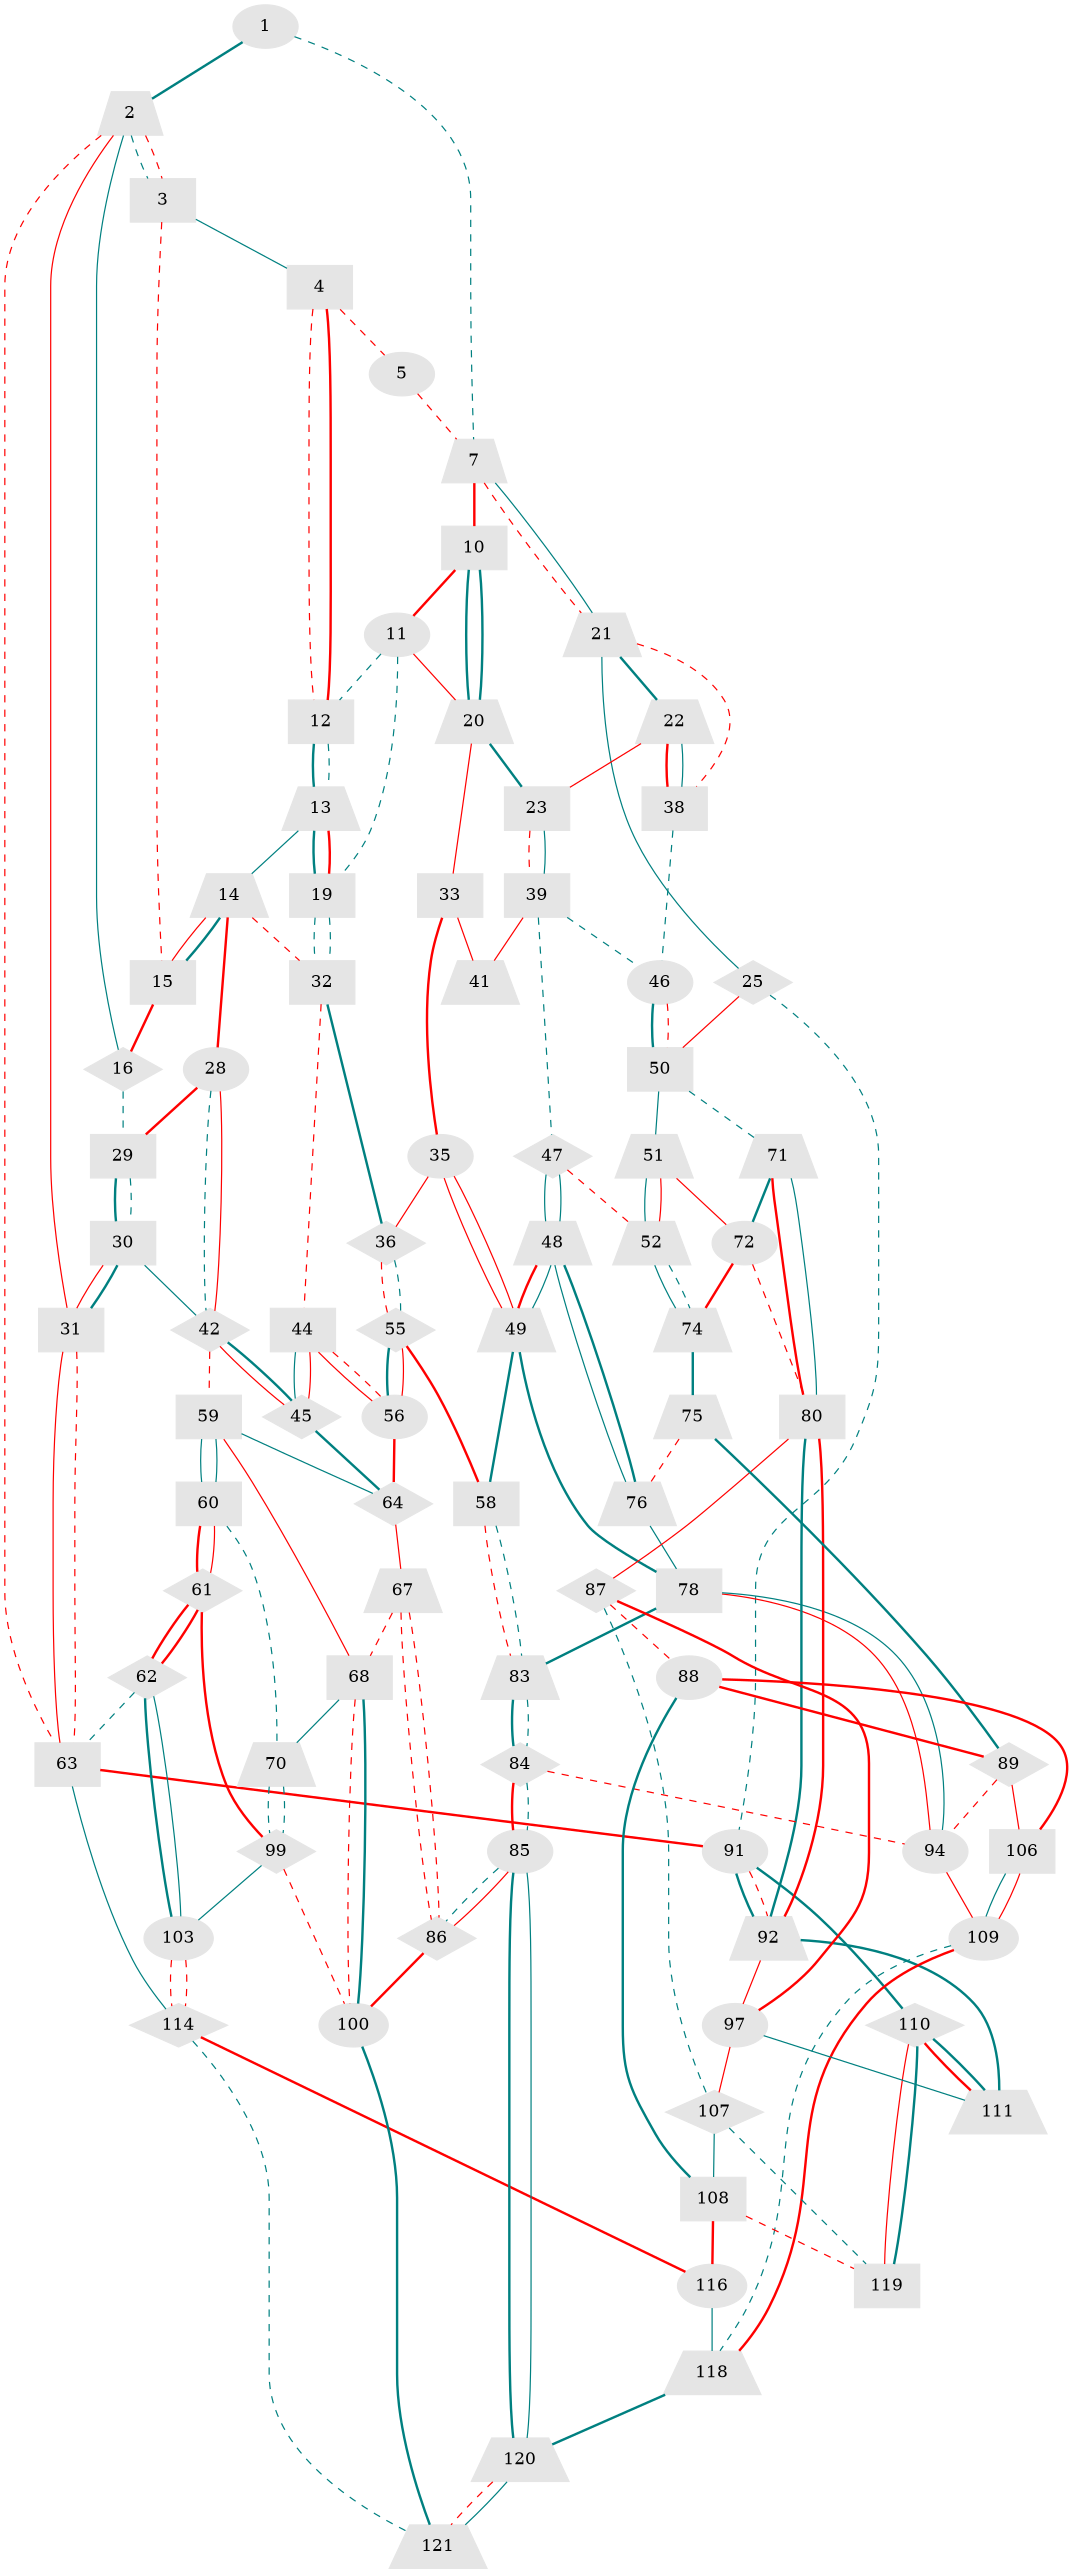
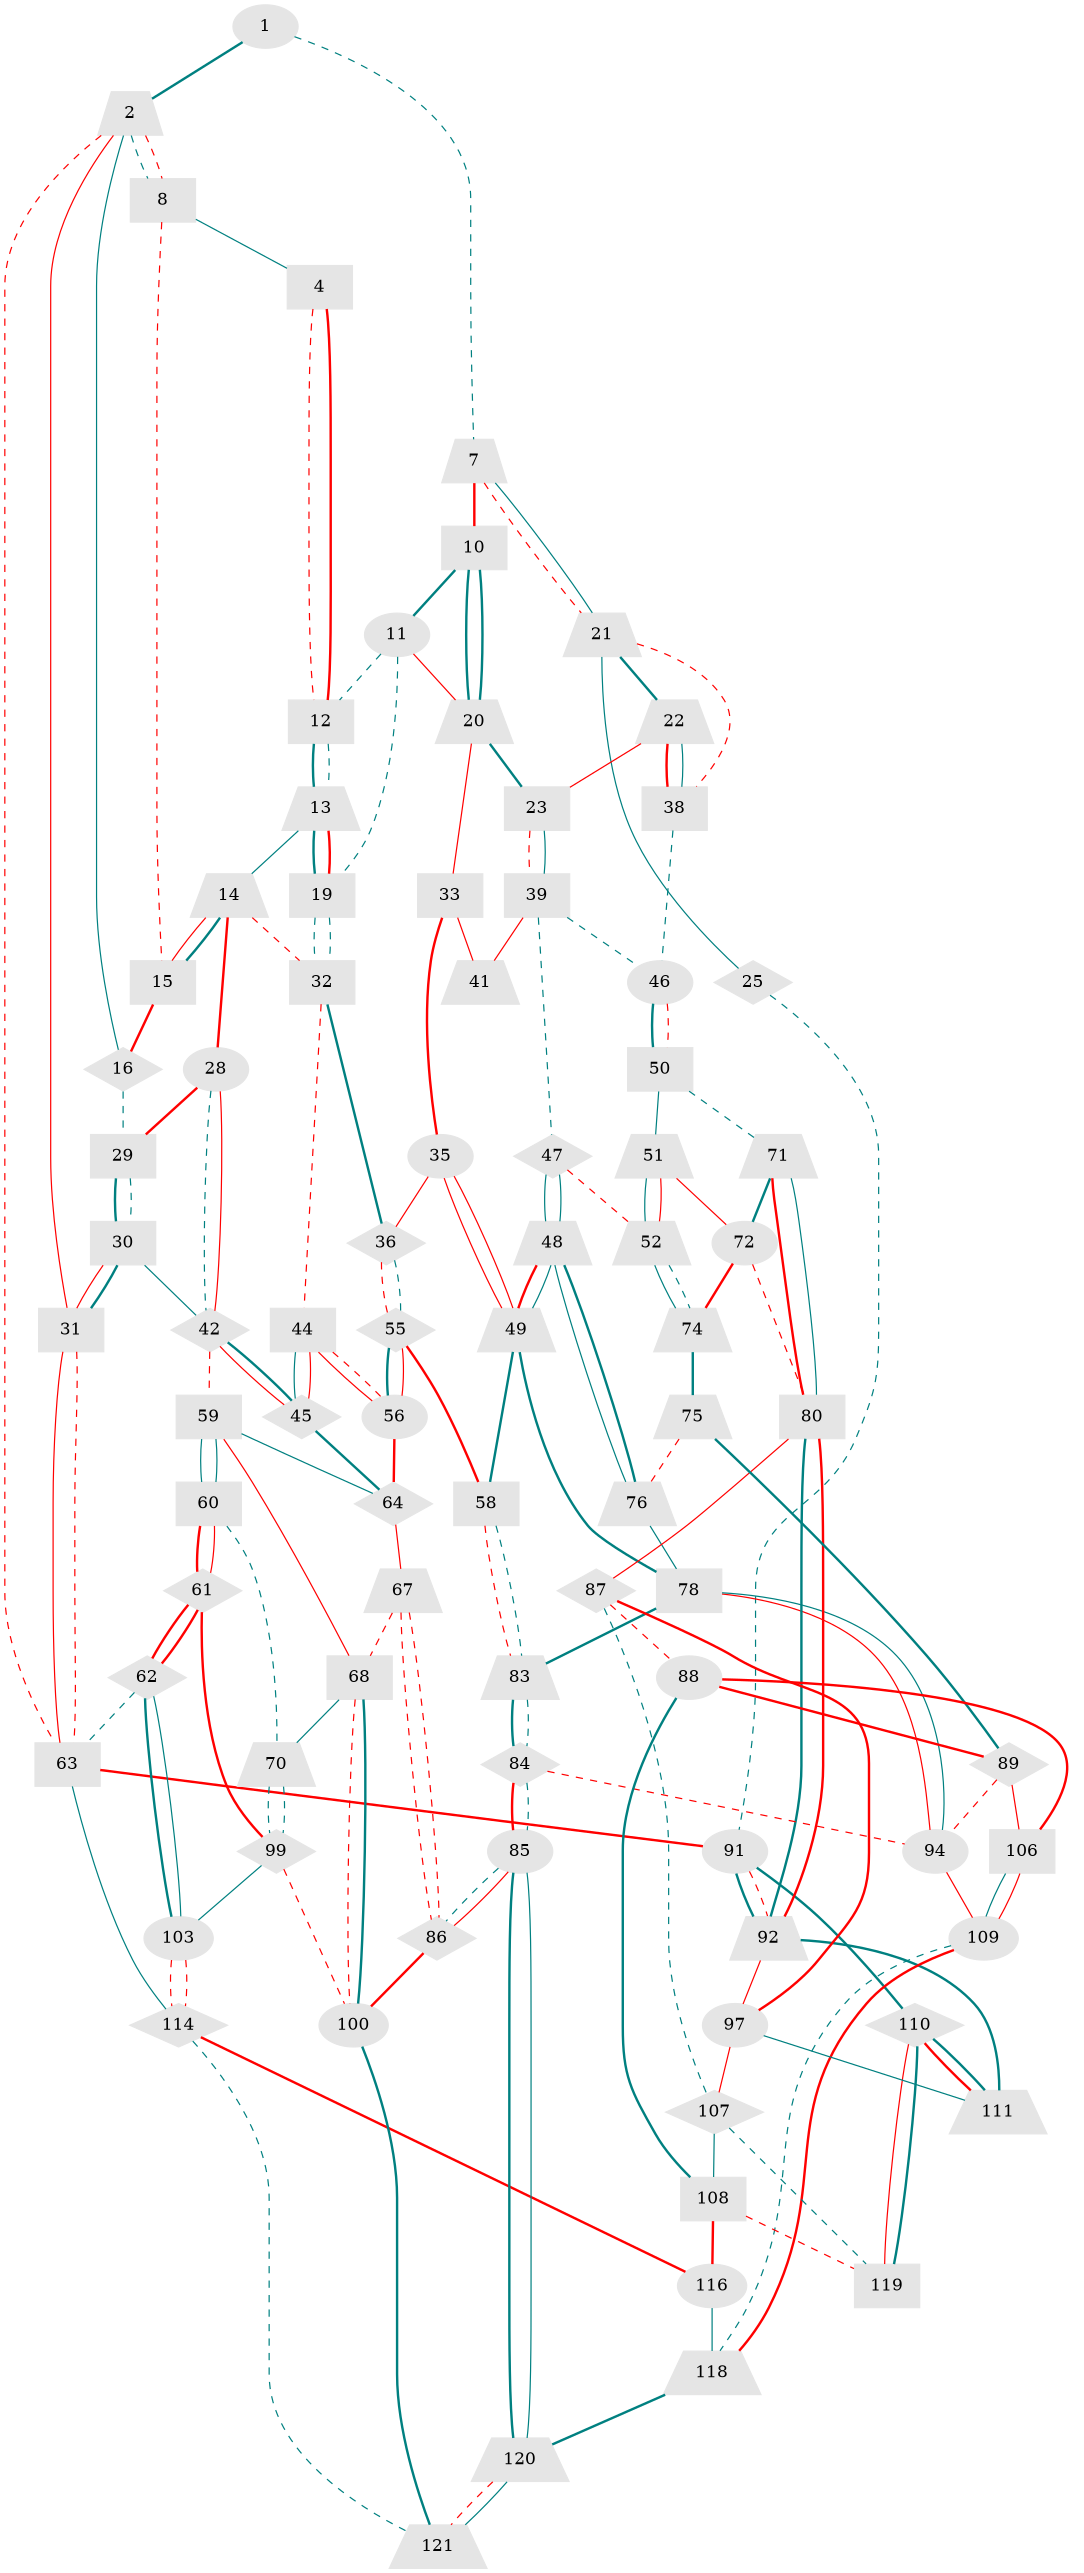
node "3": label "3" -> "8"
node "5": removed
edge "10" -- "11": color red -> teal
edge "25" -- "50": removed
